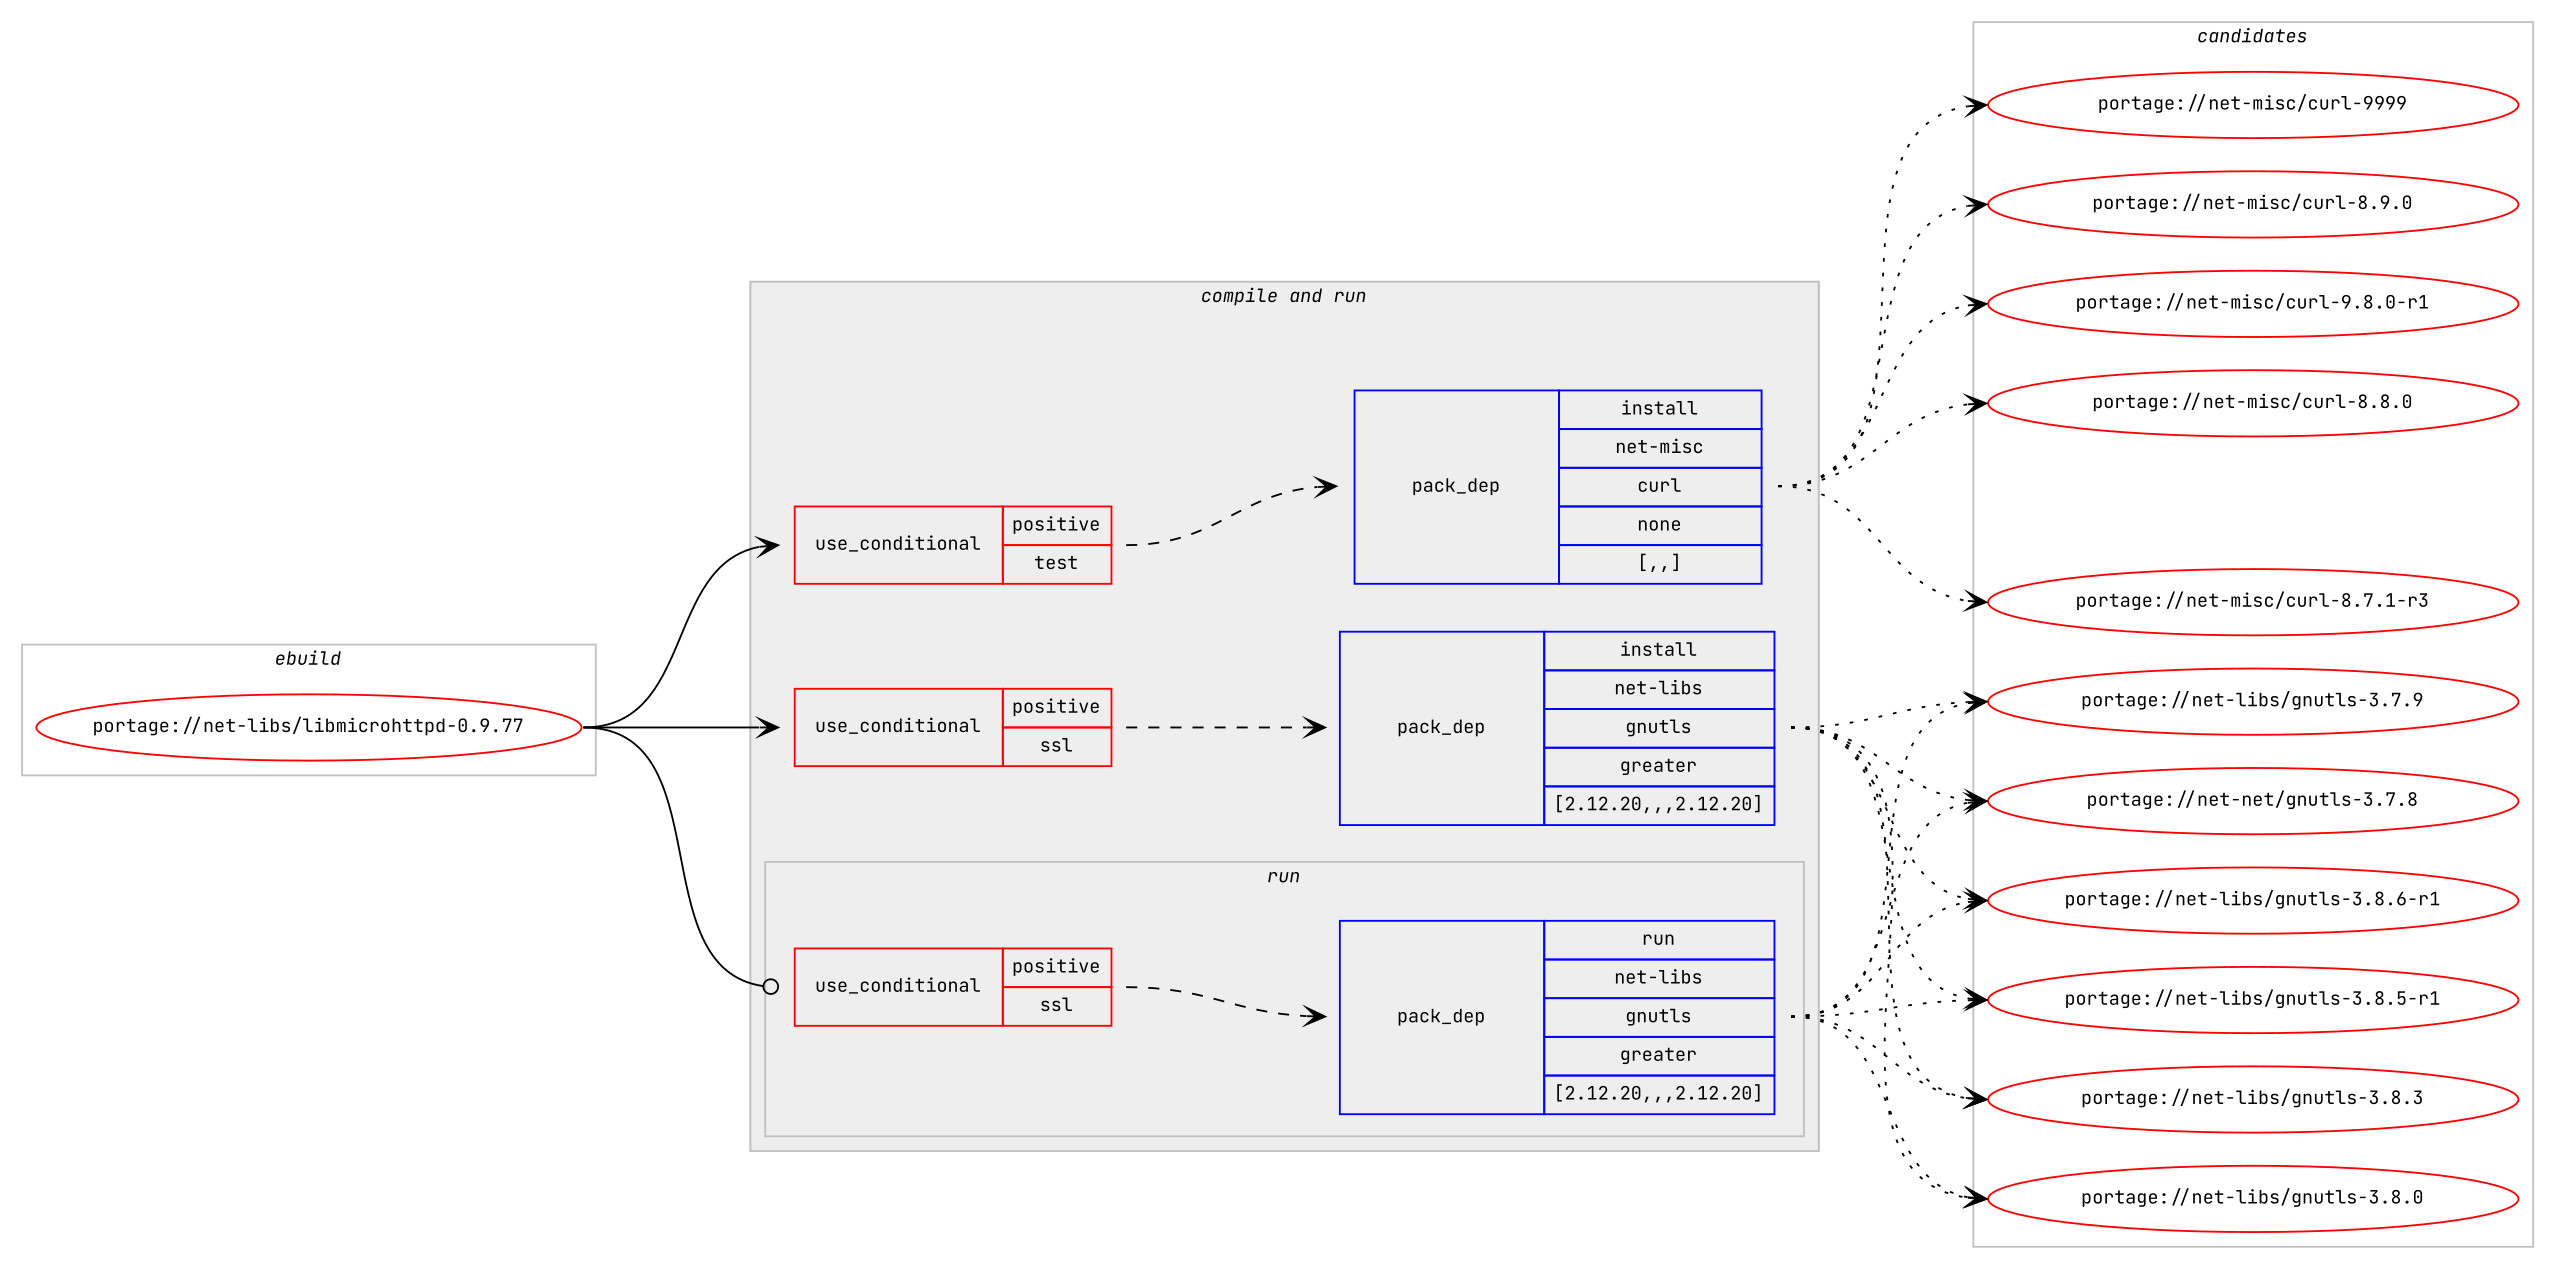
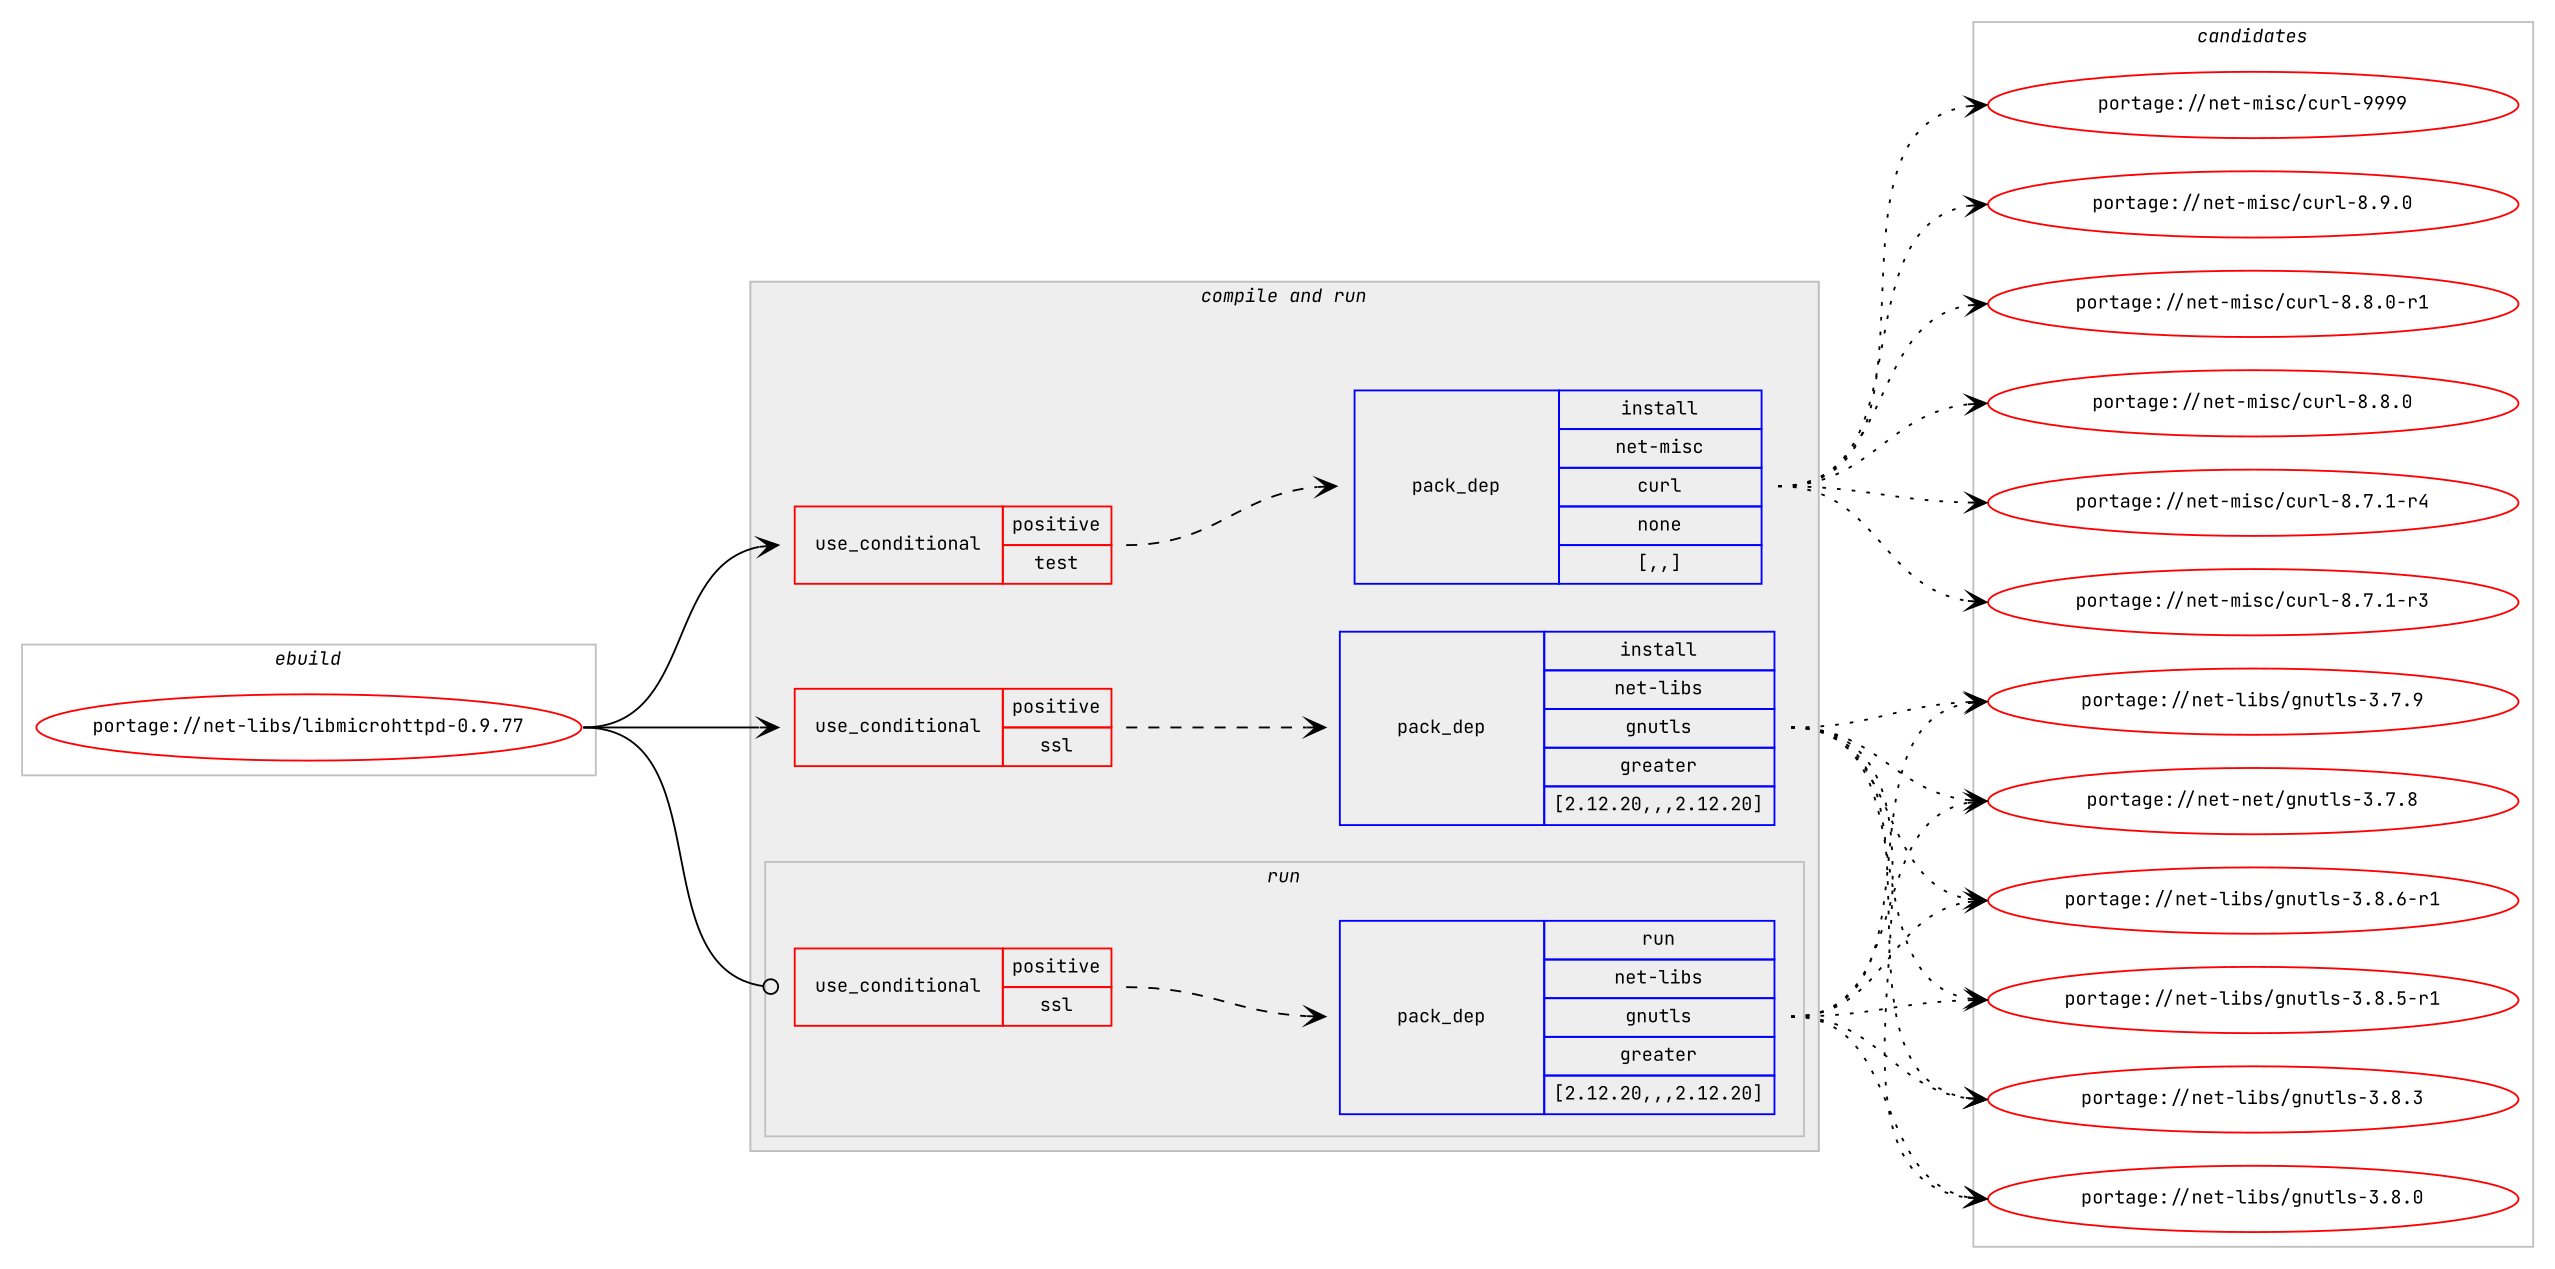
node "portage://net-misc/curl-9.8.0-r1": label "portage://net-misc/curl-9.8.0-r1" -> "portage://net-misc/curl-8.8.0-r1"
node "portage://net-misc/curl-8.7.1-r4": added
